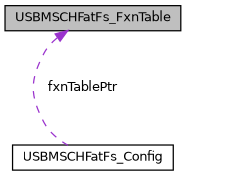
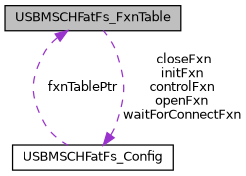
edge "USBMSCHFatFs_FxnTable" -> "USBMSCHFatFs_Config": added, label "closeFxn initFxn controlFxn openFxn waitForConnectFxn"
